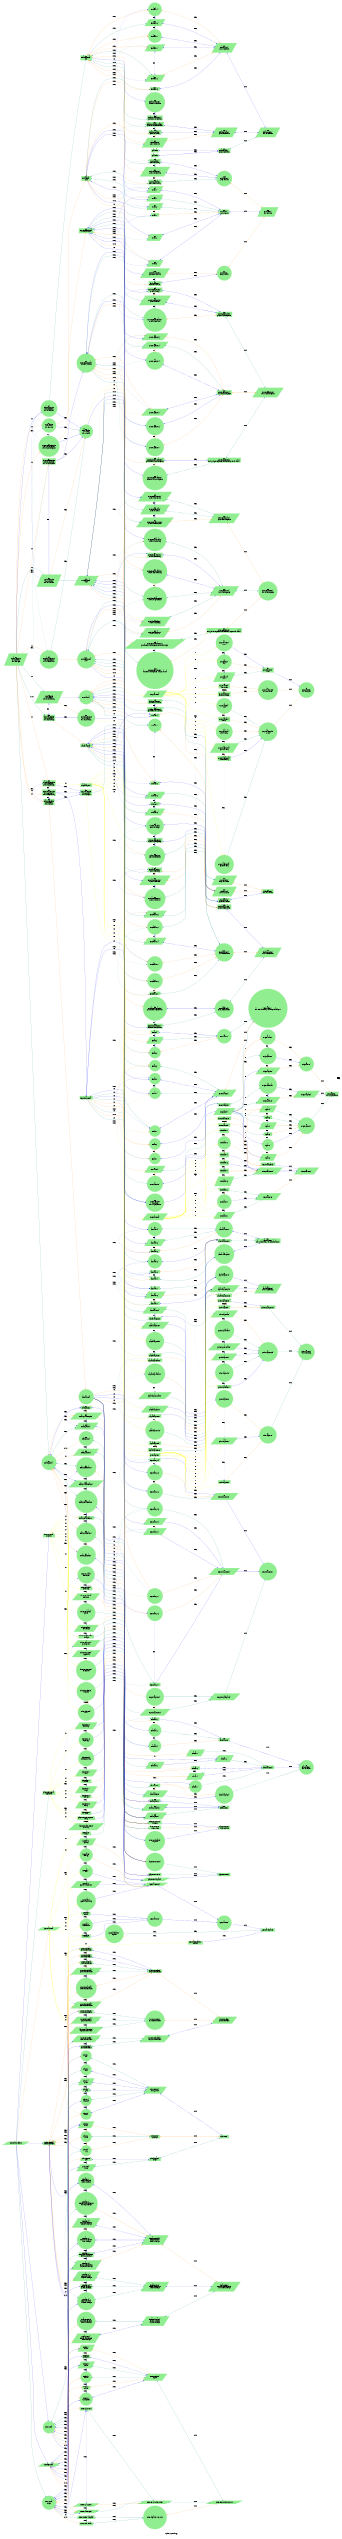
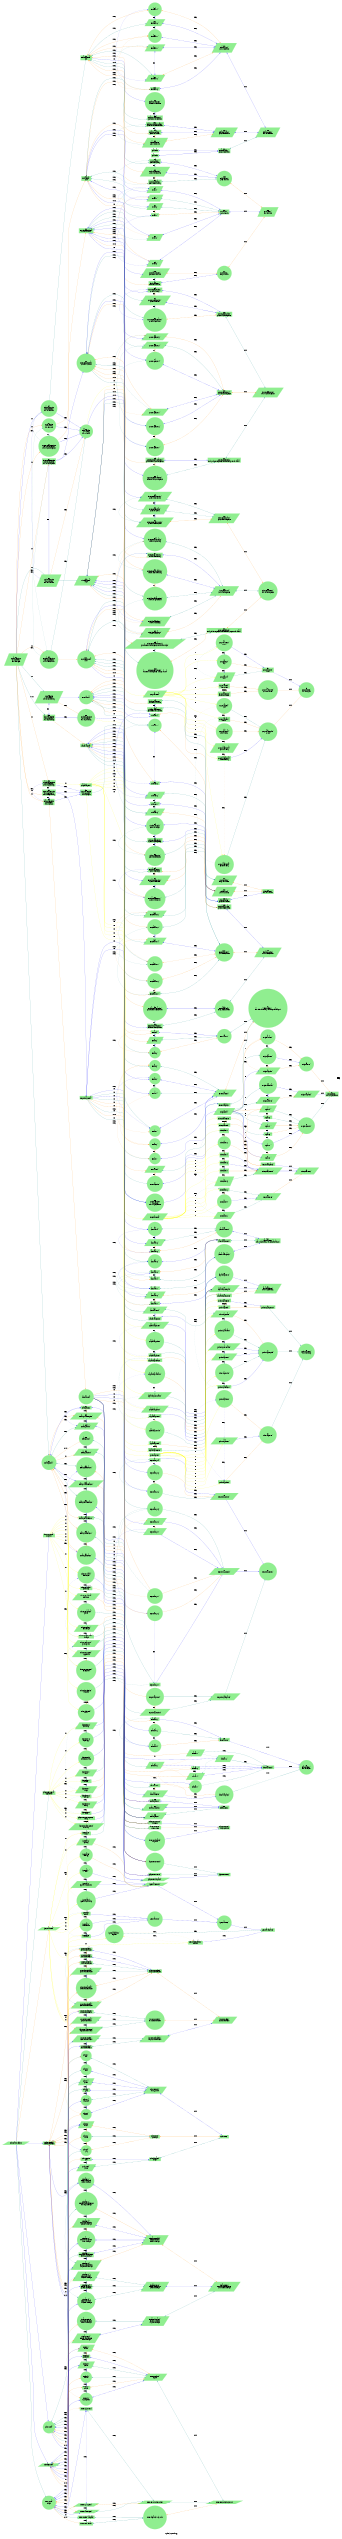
edge "8 Corpora.spiritual() Spiritual Body" -> "D Corpora.compile() Corpus": removed, label "REC"
edge "5 Haoma.r5()" -> "2 Haoma.r2()": now "5 Haoma.r5()" -> "D Haoma.commit()"
edge "Spectral.exec()" -> "Spectral.dispatch()": reversed
